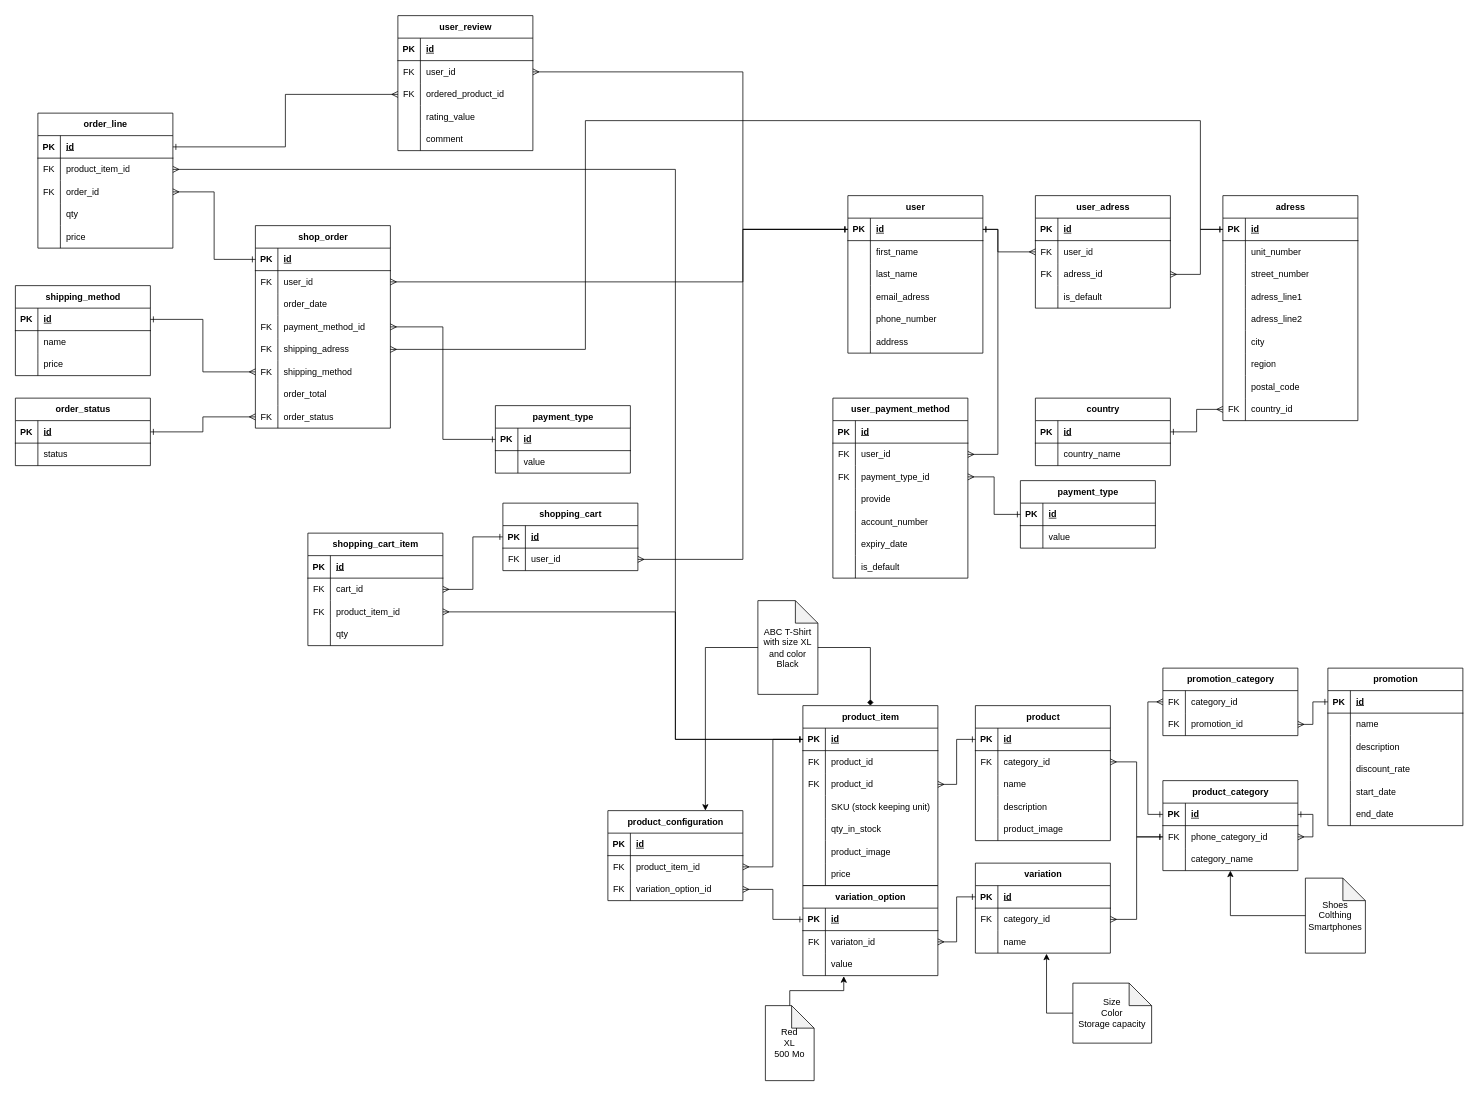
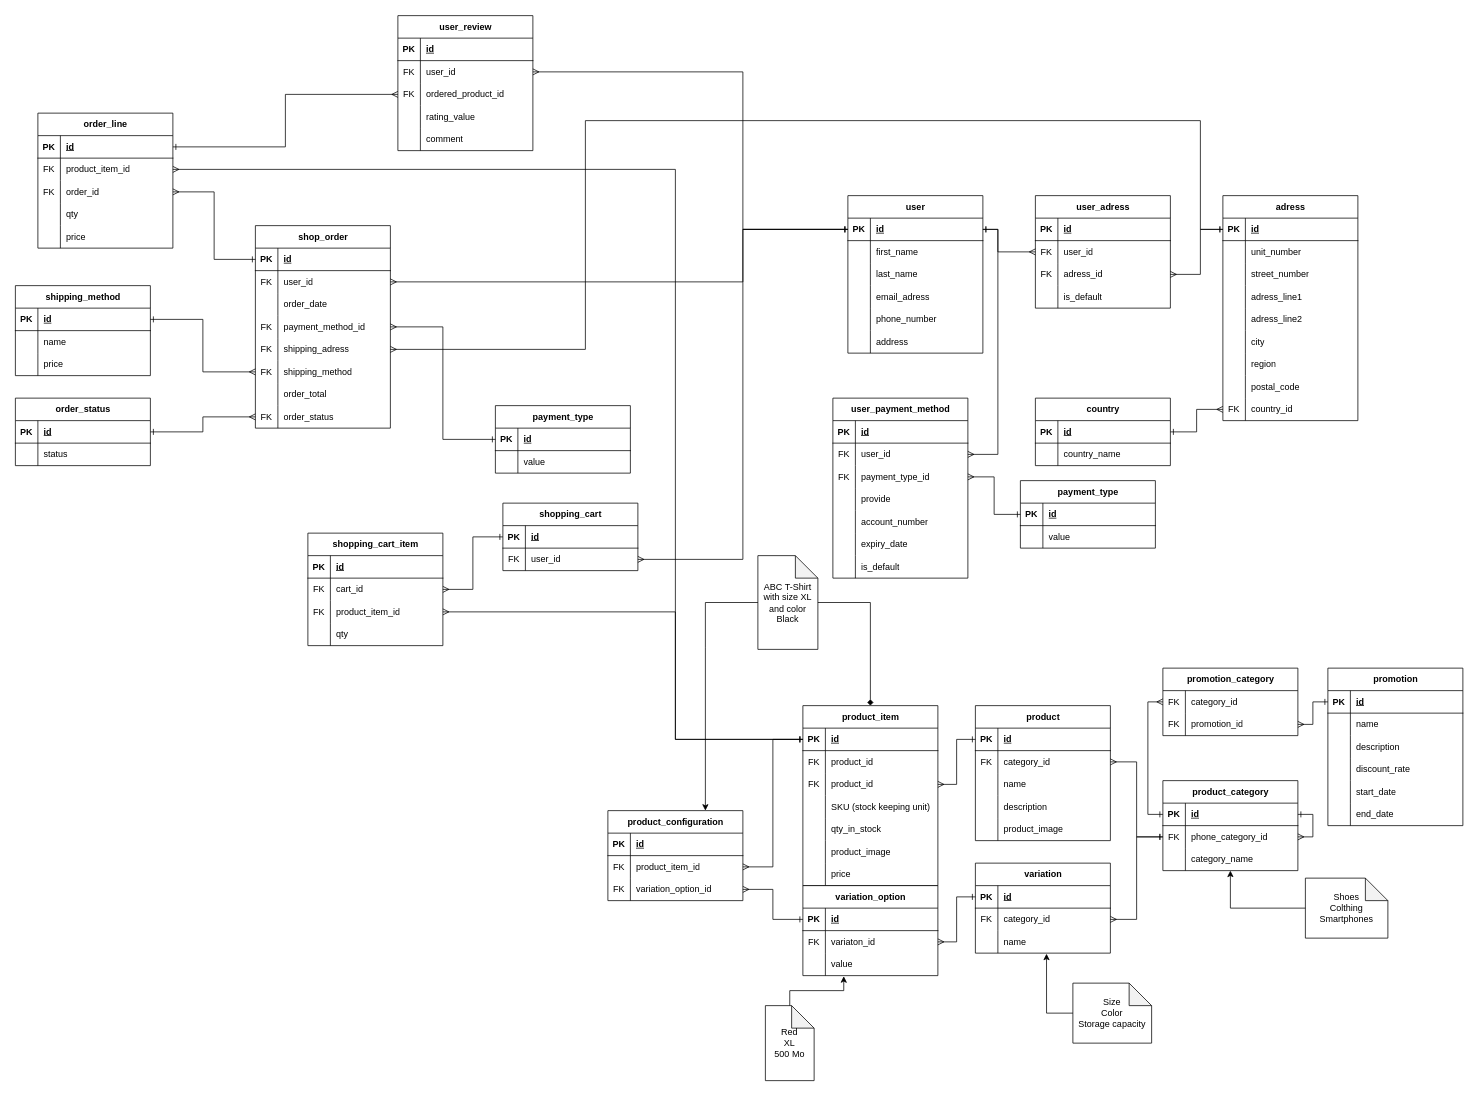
node "ABC T-Shirt with size XL and color Black": moved (788, 647) -> (788, 602)
node "Shoes Colthing Smartphones": size 60x75 -> 83x60
